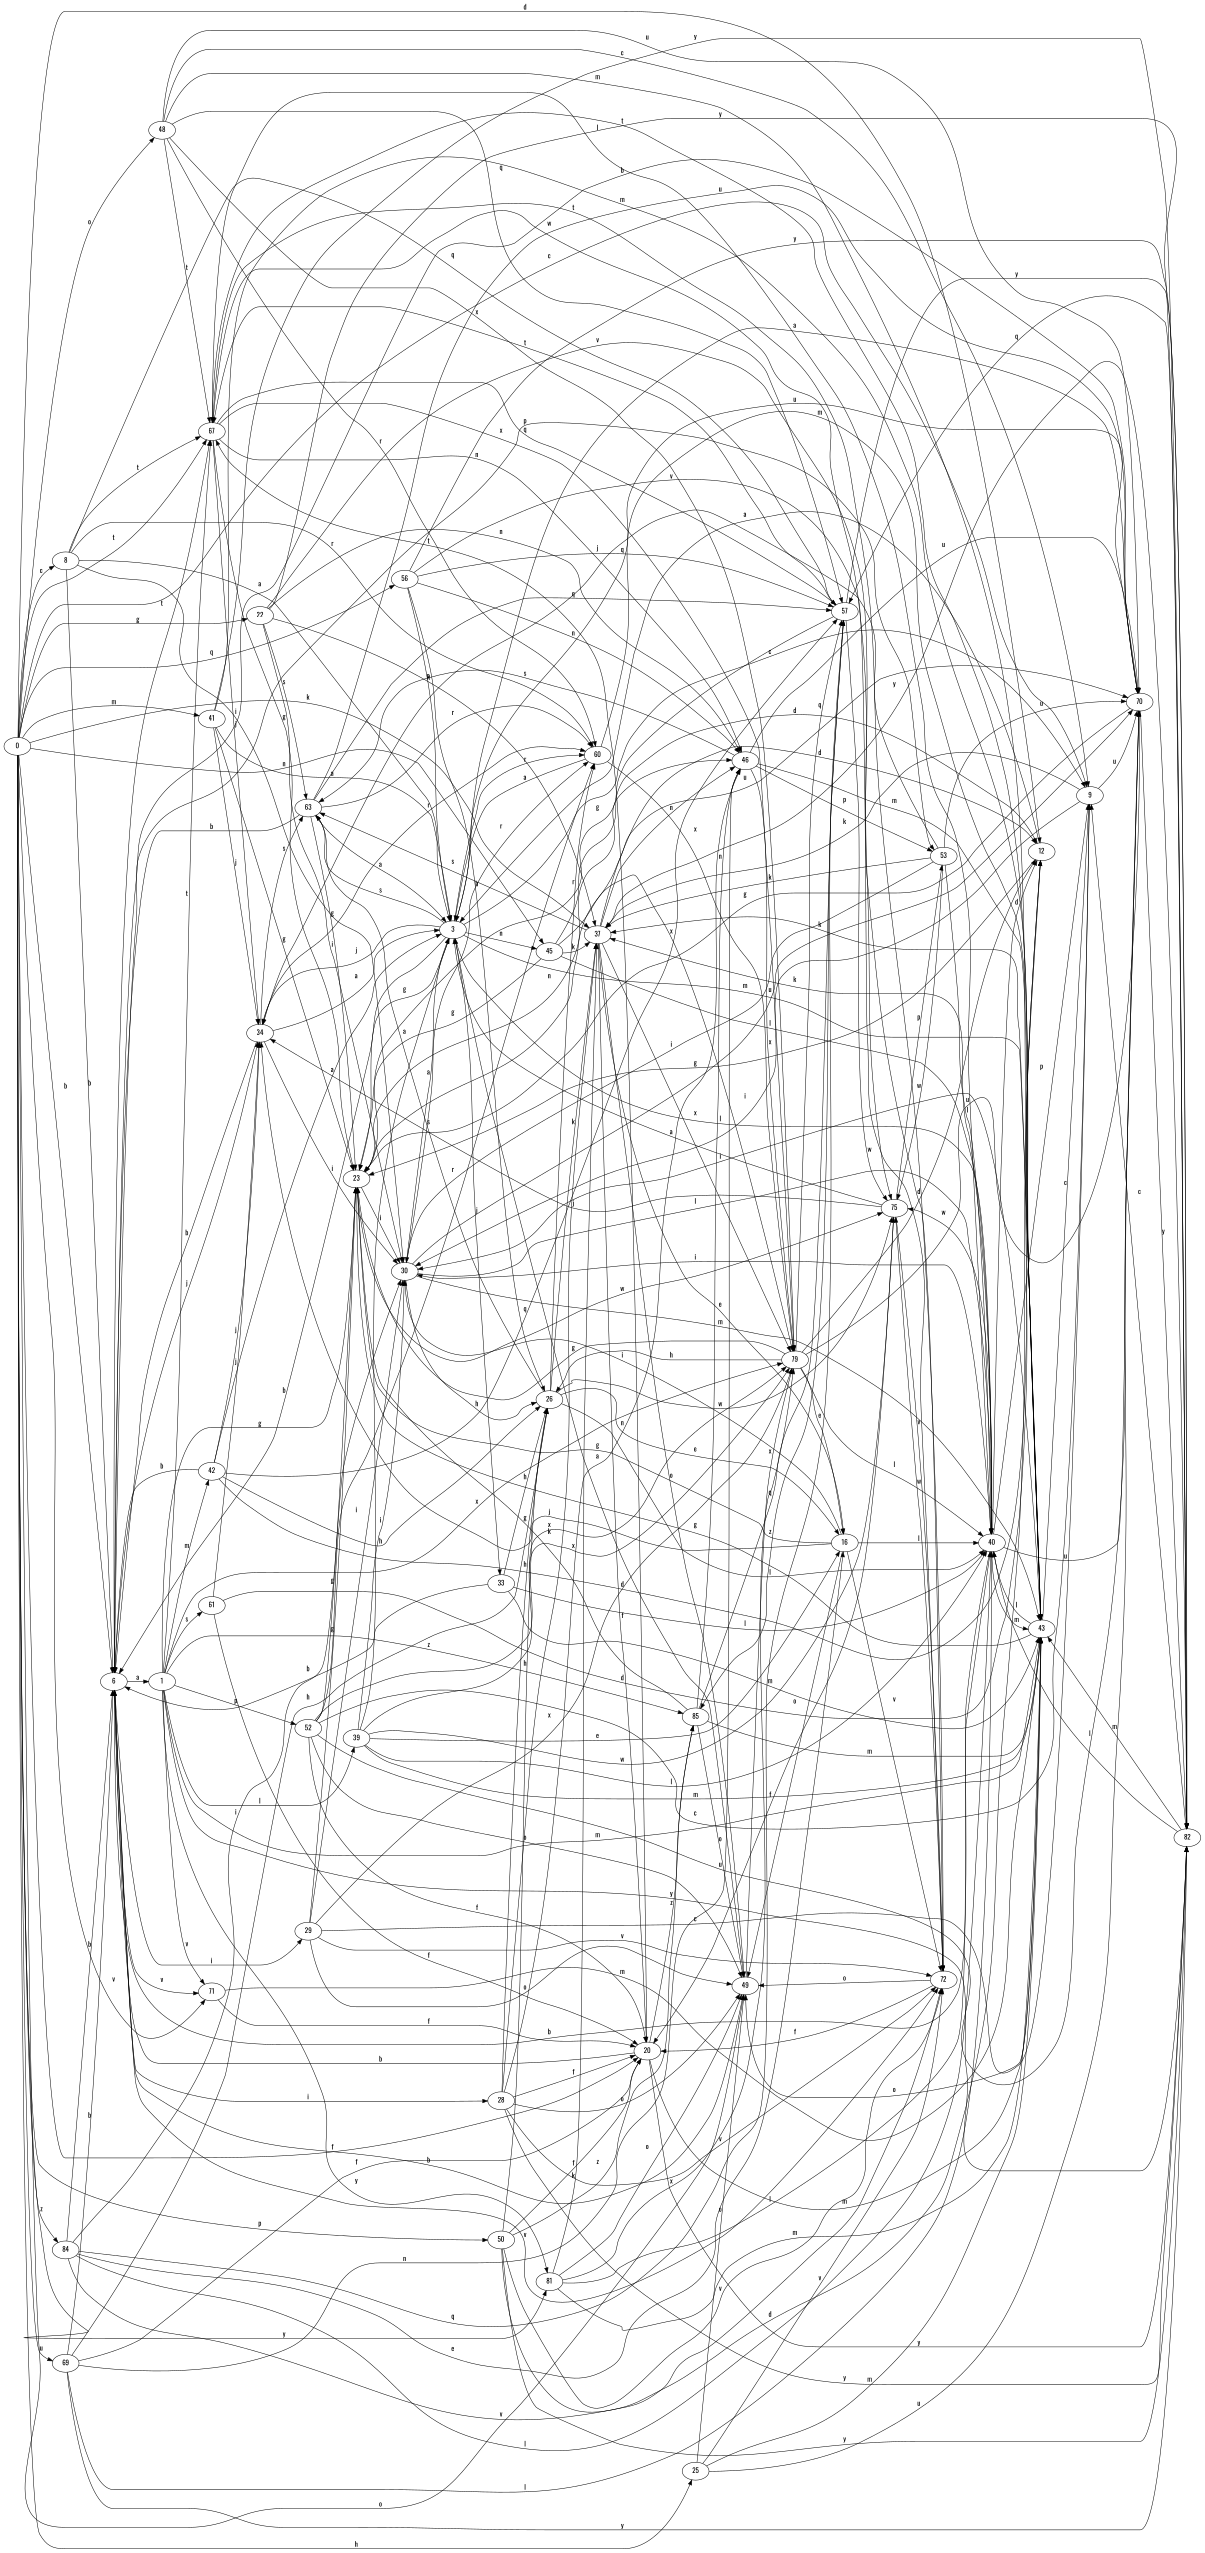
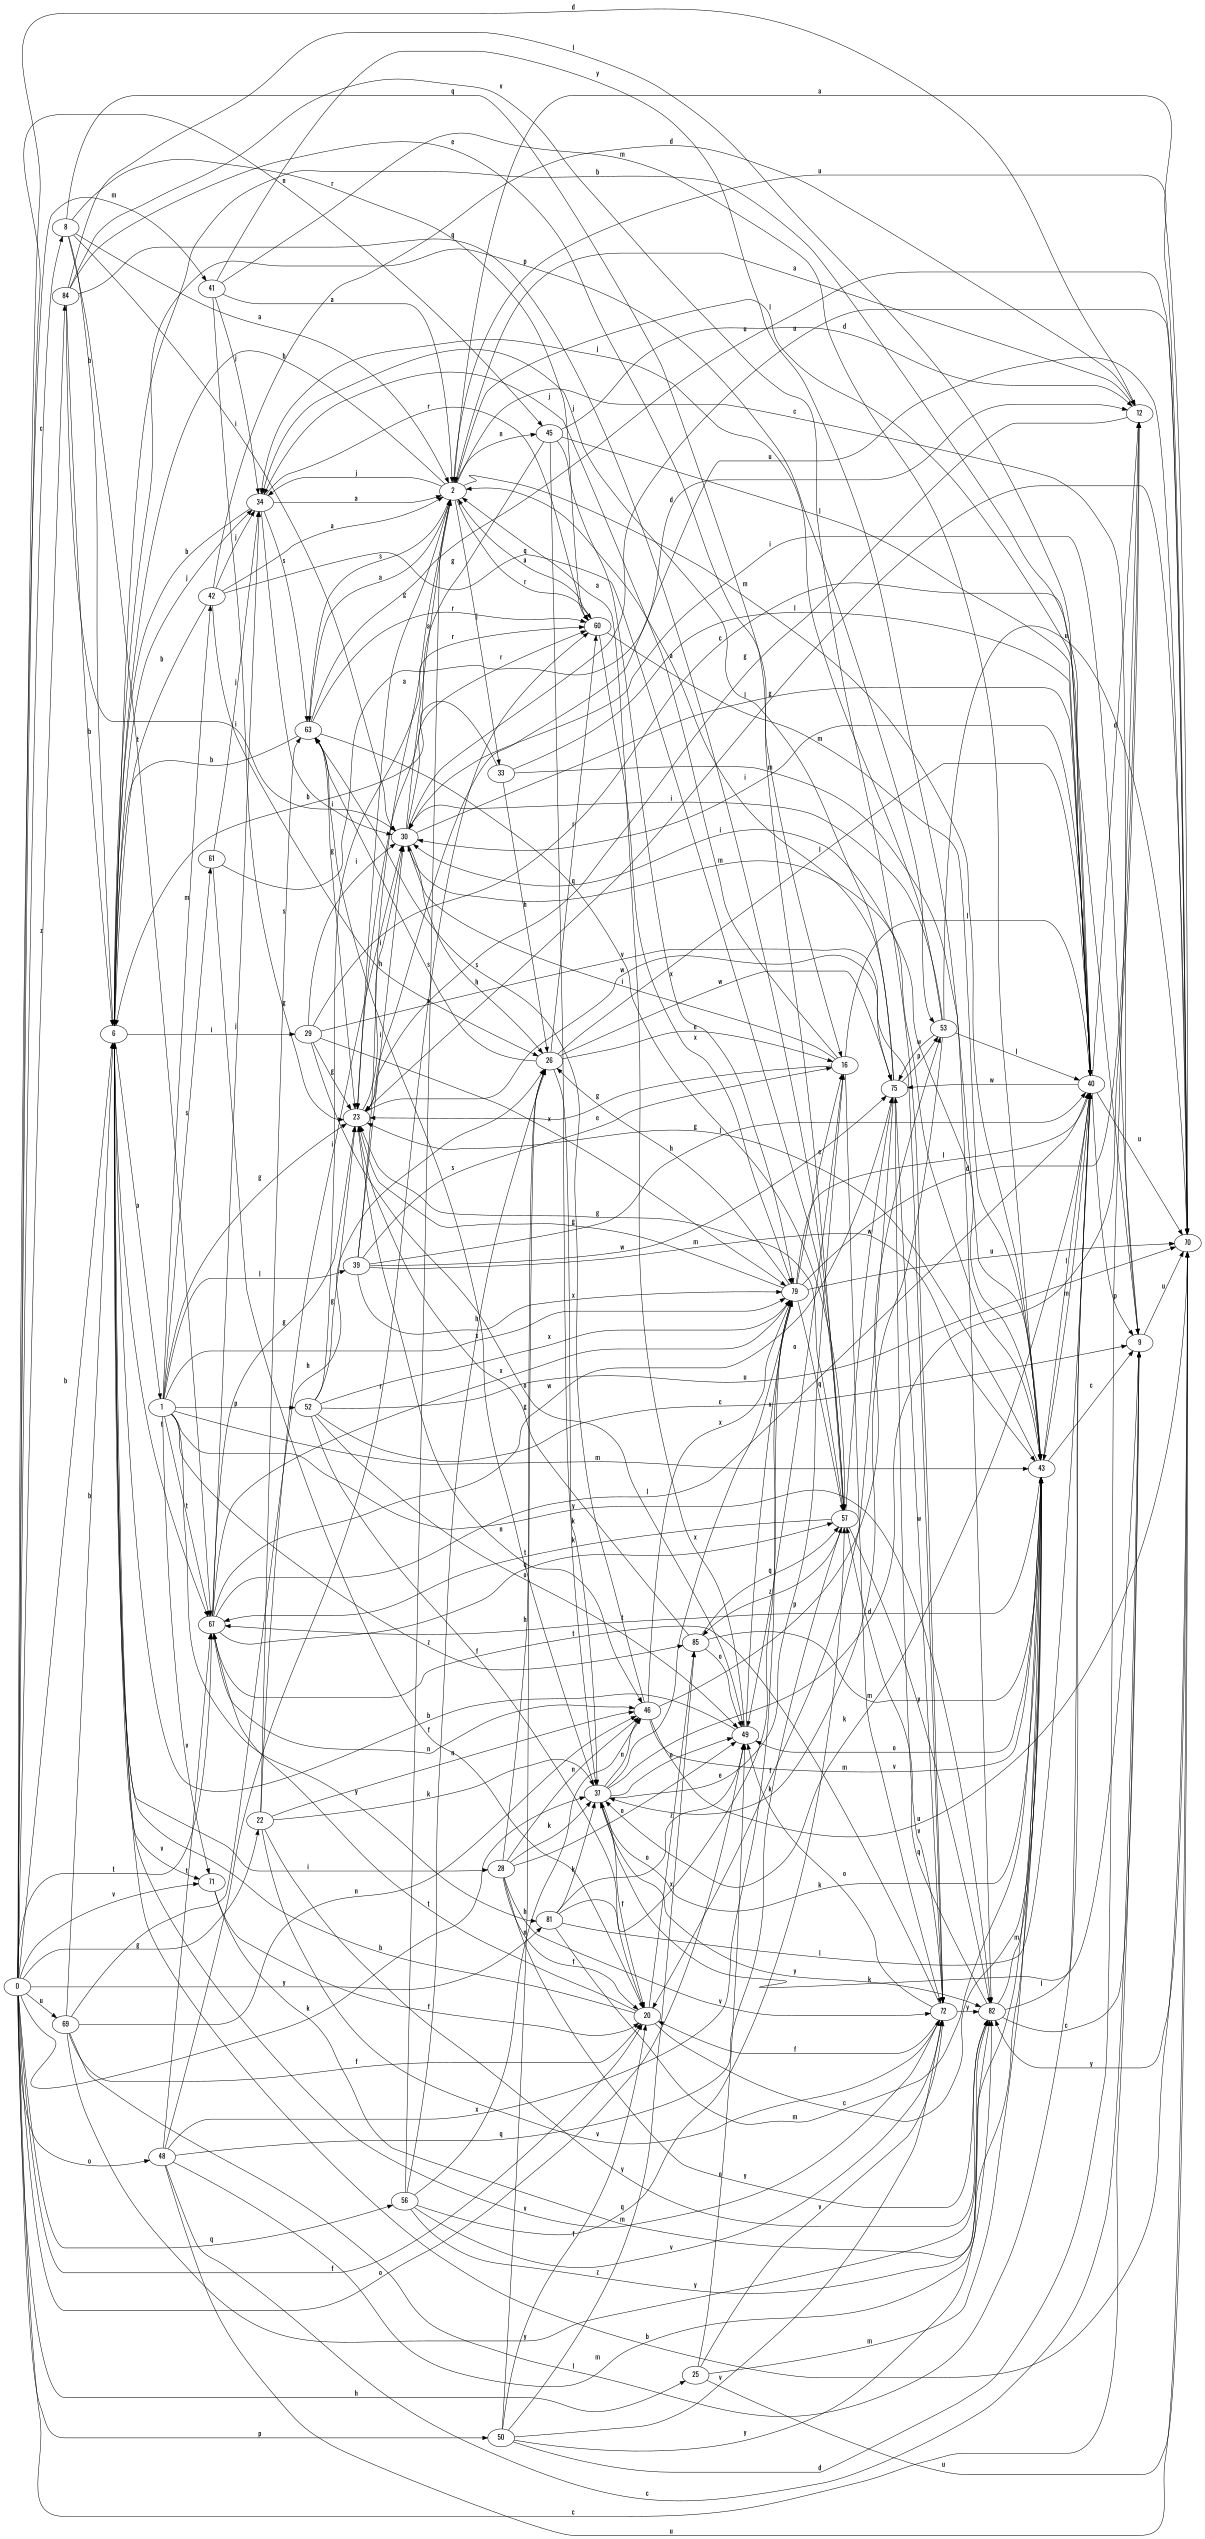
node "3": label "3" -> "2"
edge "85" -> "46": removed, label "n"
edge "20" -> "43": label "m" -> "c"
edge "20" -> "82": now "72" -> "82"
